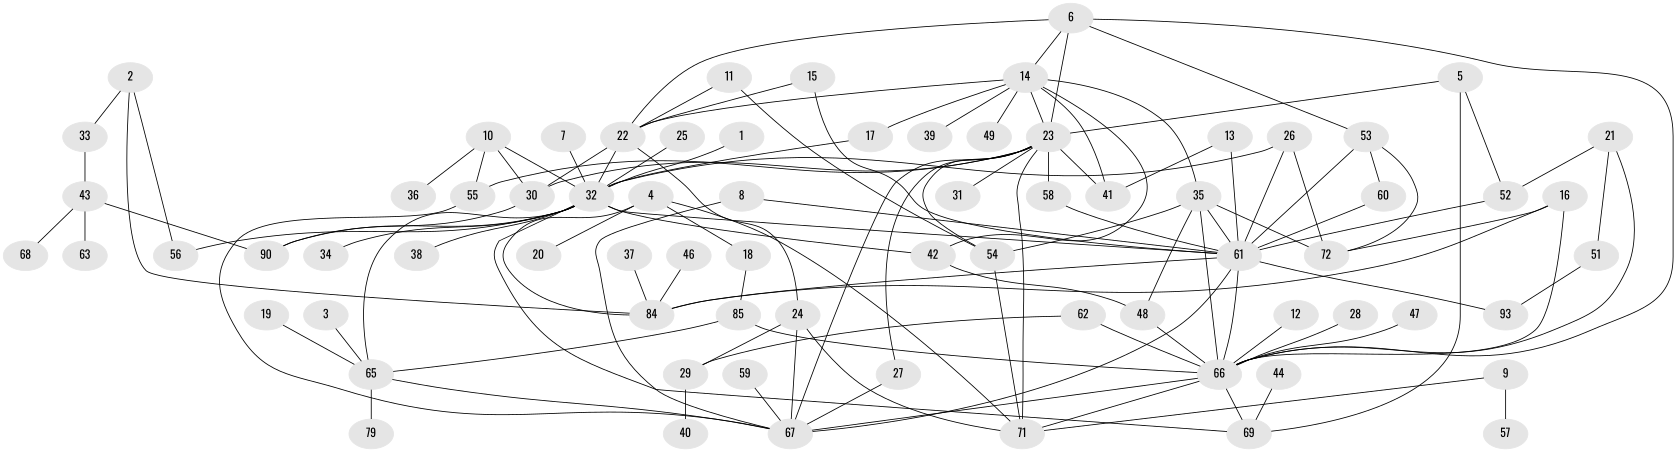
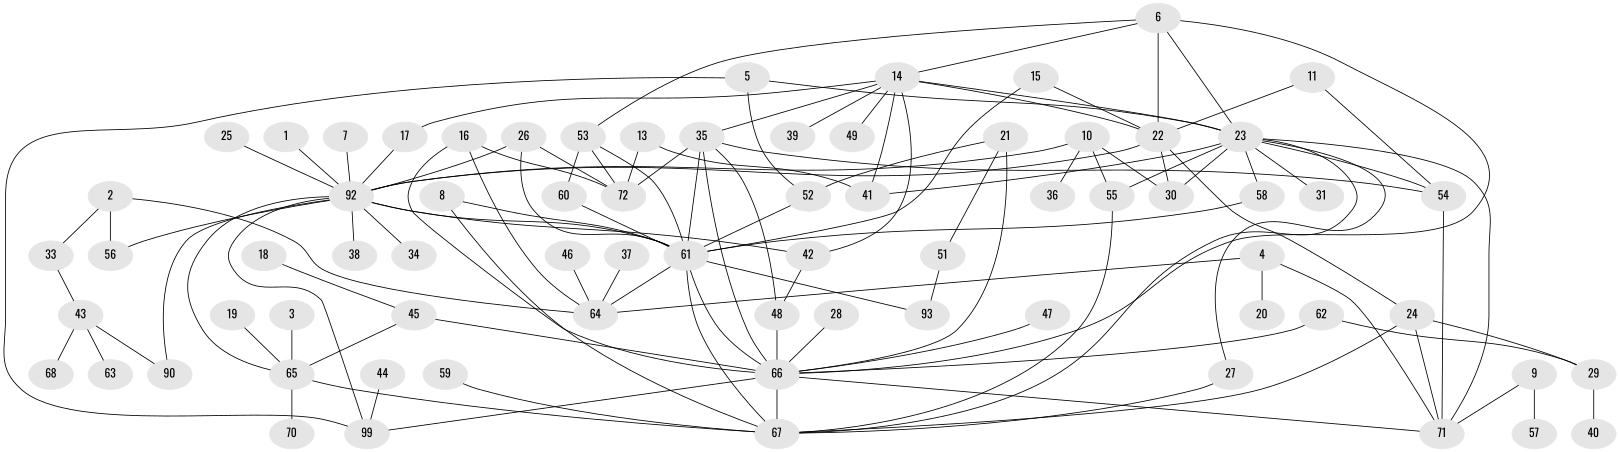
node "32": label "32" -> "92"
edge "13" -- "61": now "13" -- "72"
edge "30" -- "90": removed
edge "4" -- "18": removed
node "84": label "84" -> "64"
node "85": label "85" -> "45"
node "12": removed
node "79": label "79" -> "70"
node "69": label "69" -> "99"
